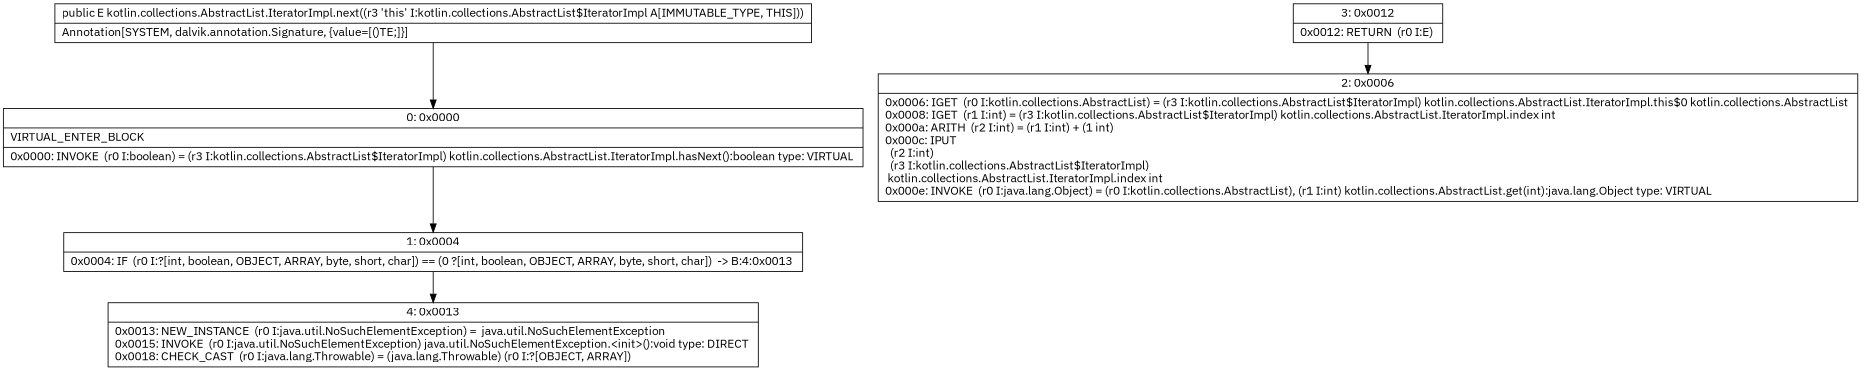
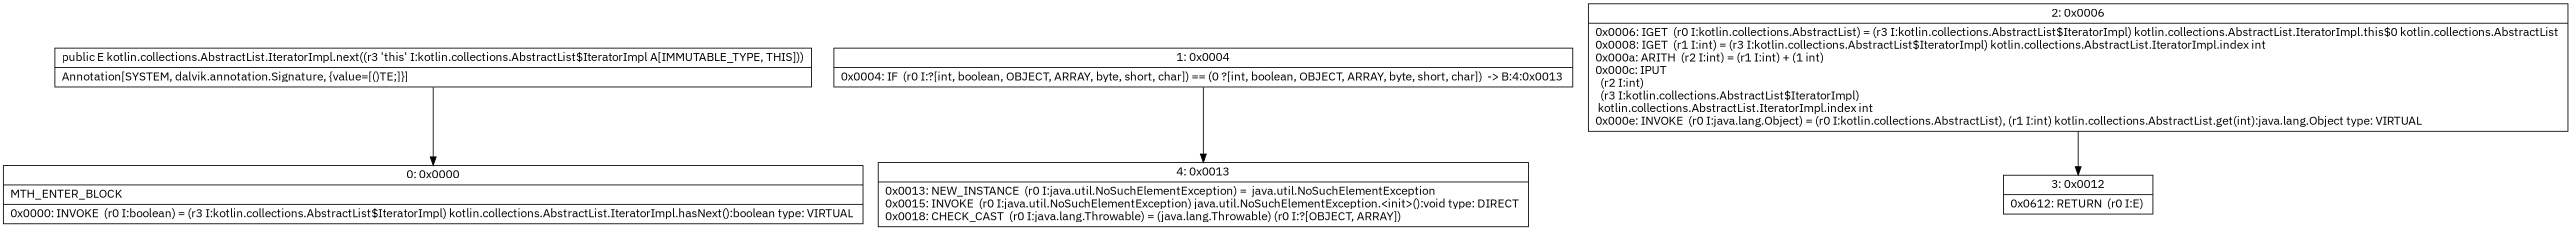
node "3: 0x0012": text "0x0012: RETURN  (r0 I:E)" -> "0x0612: RETURN  (r0 I:E)"
edge "3: 0x0012" -> "2: 0x0006": reversed
node "0: 0x0000": text "VIRTUAL_ENTER_BLOCK" -> "MTH_ENTER_BLOCK"
edge "0: 0x0000" -> "1: 0x0004": removed
